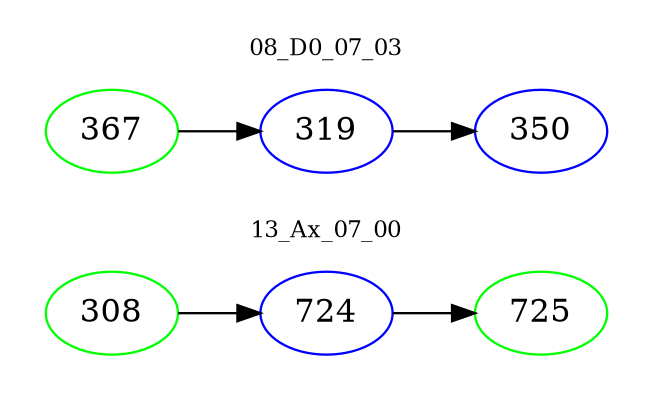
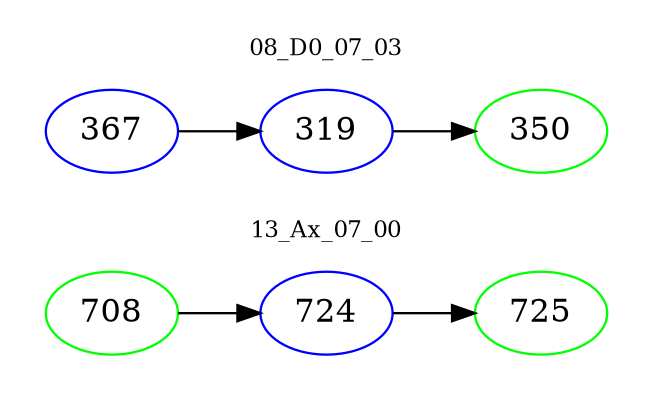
node "367": color green -> blue
node "350": color blue -> green
node "308": label "308" -> "708"
